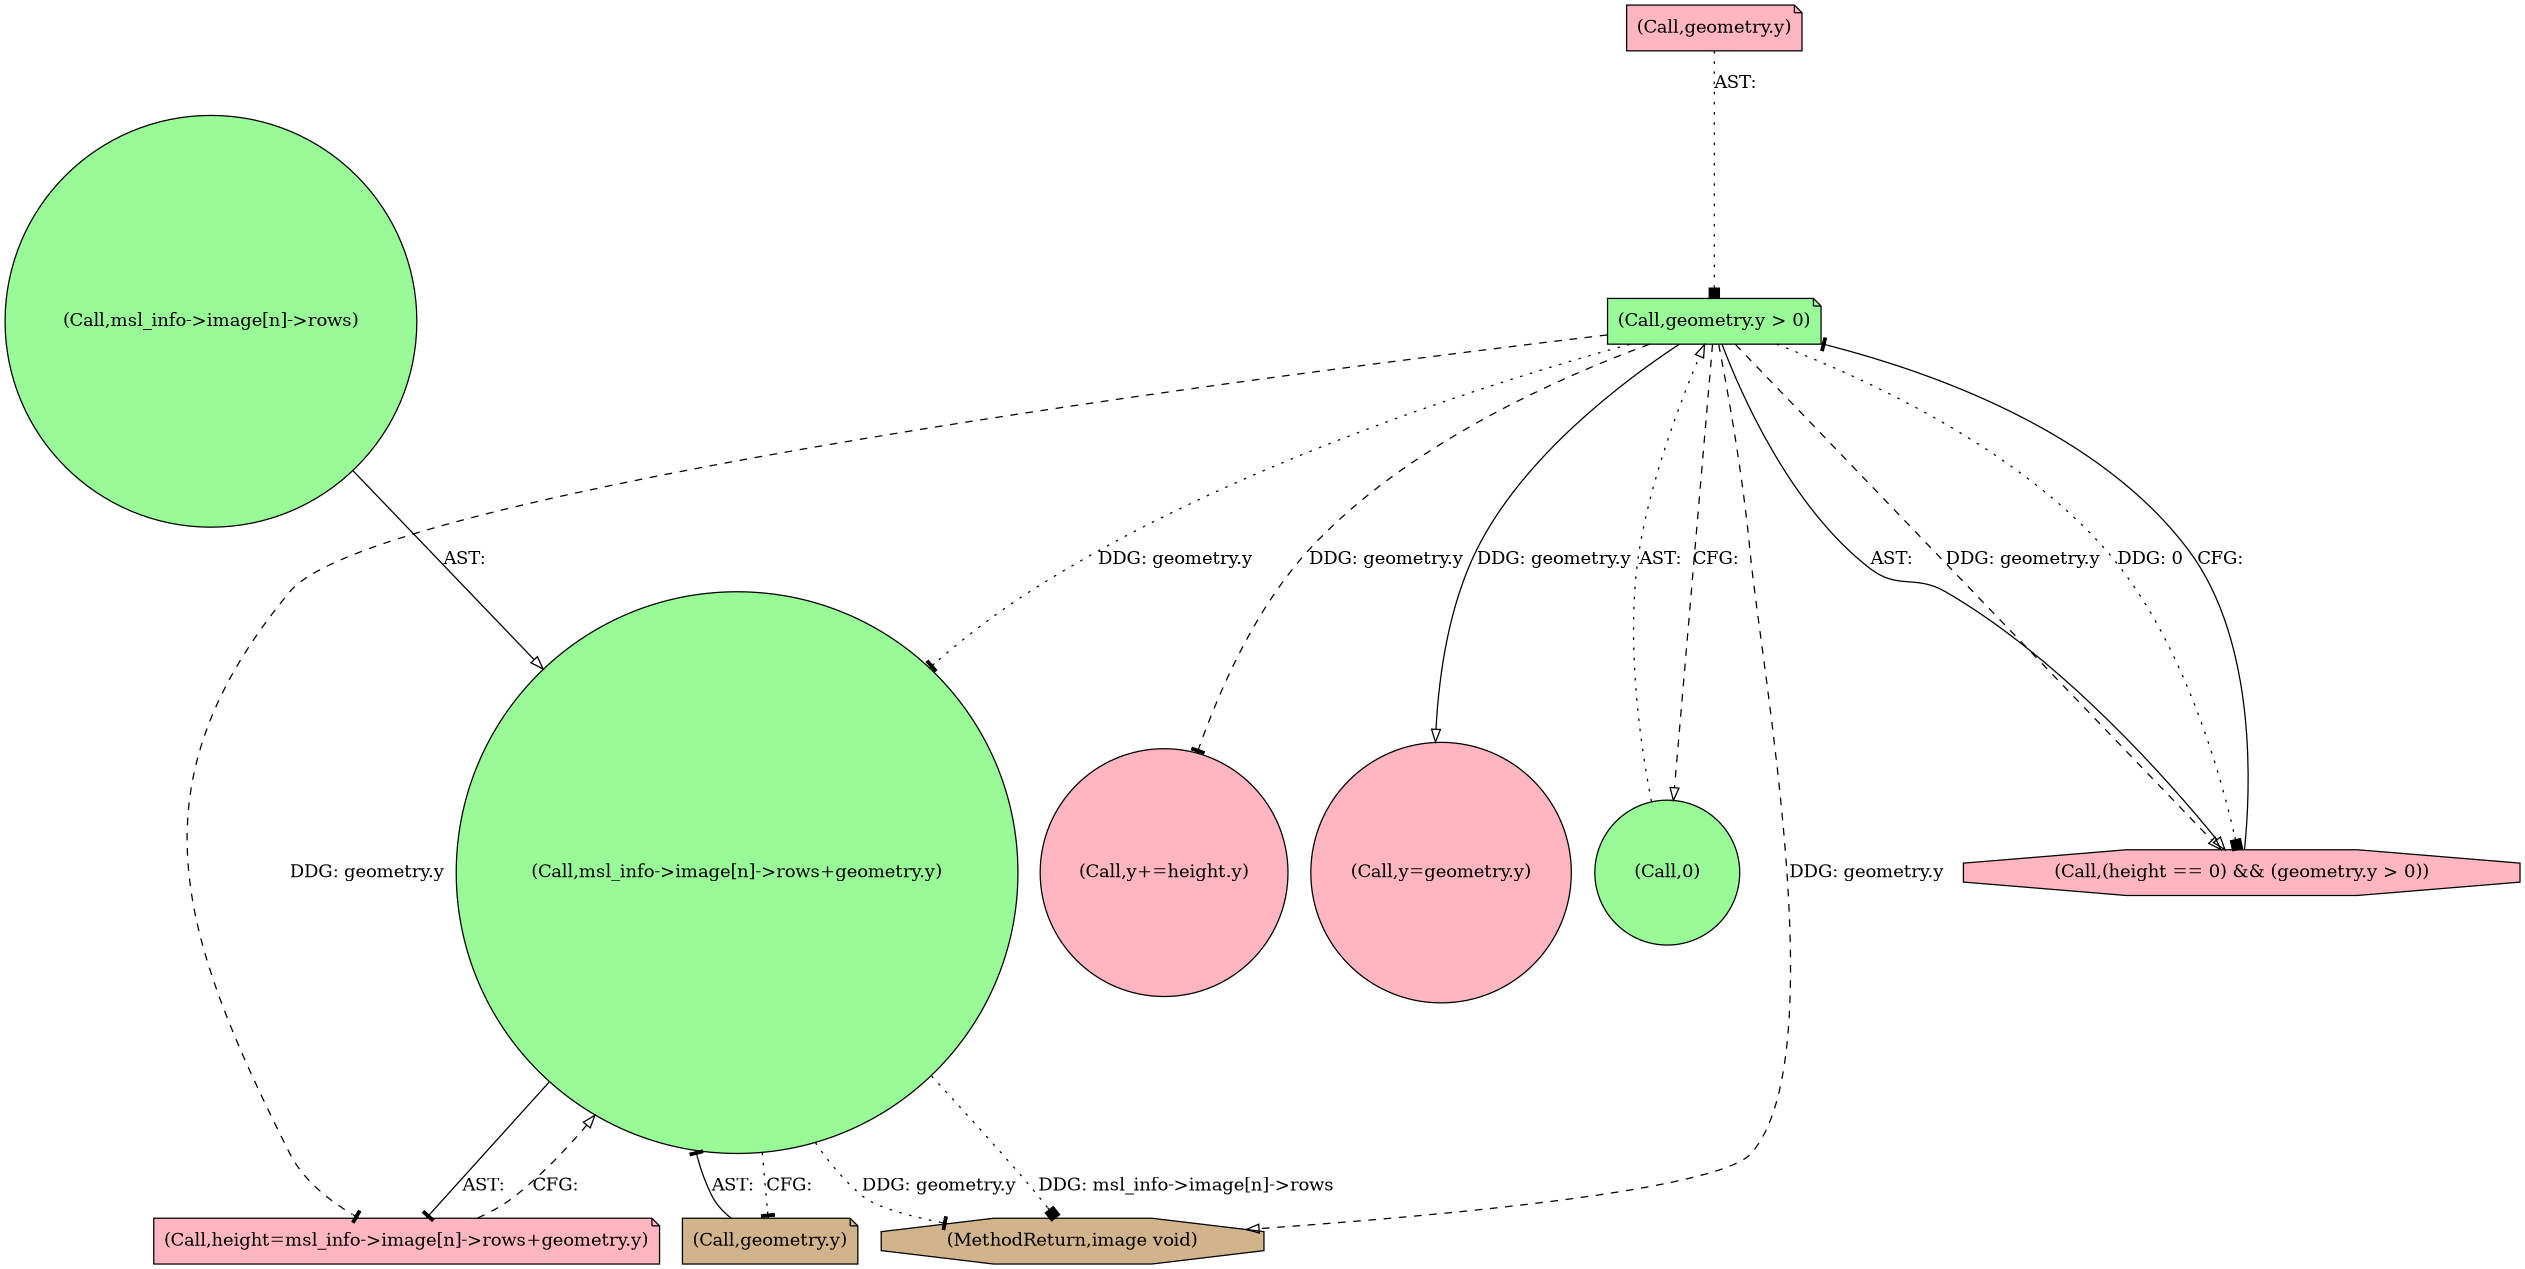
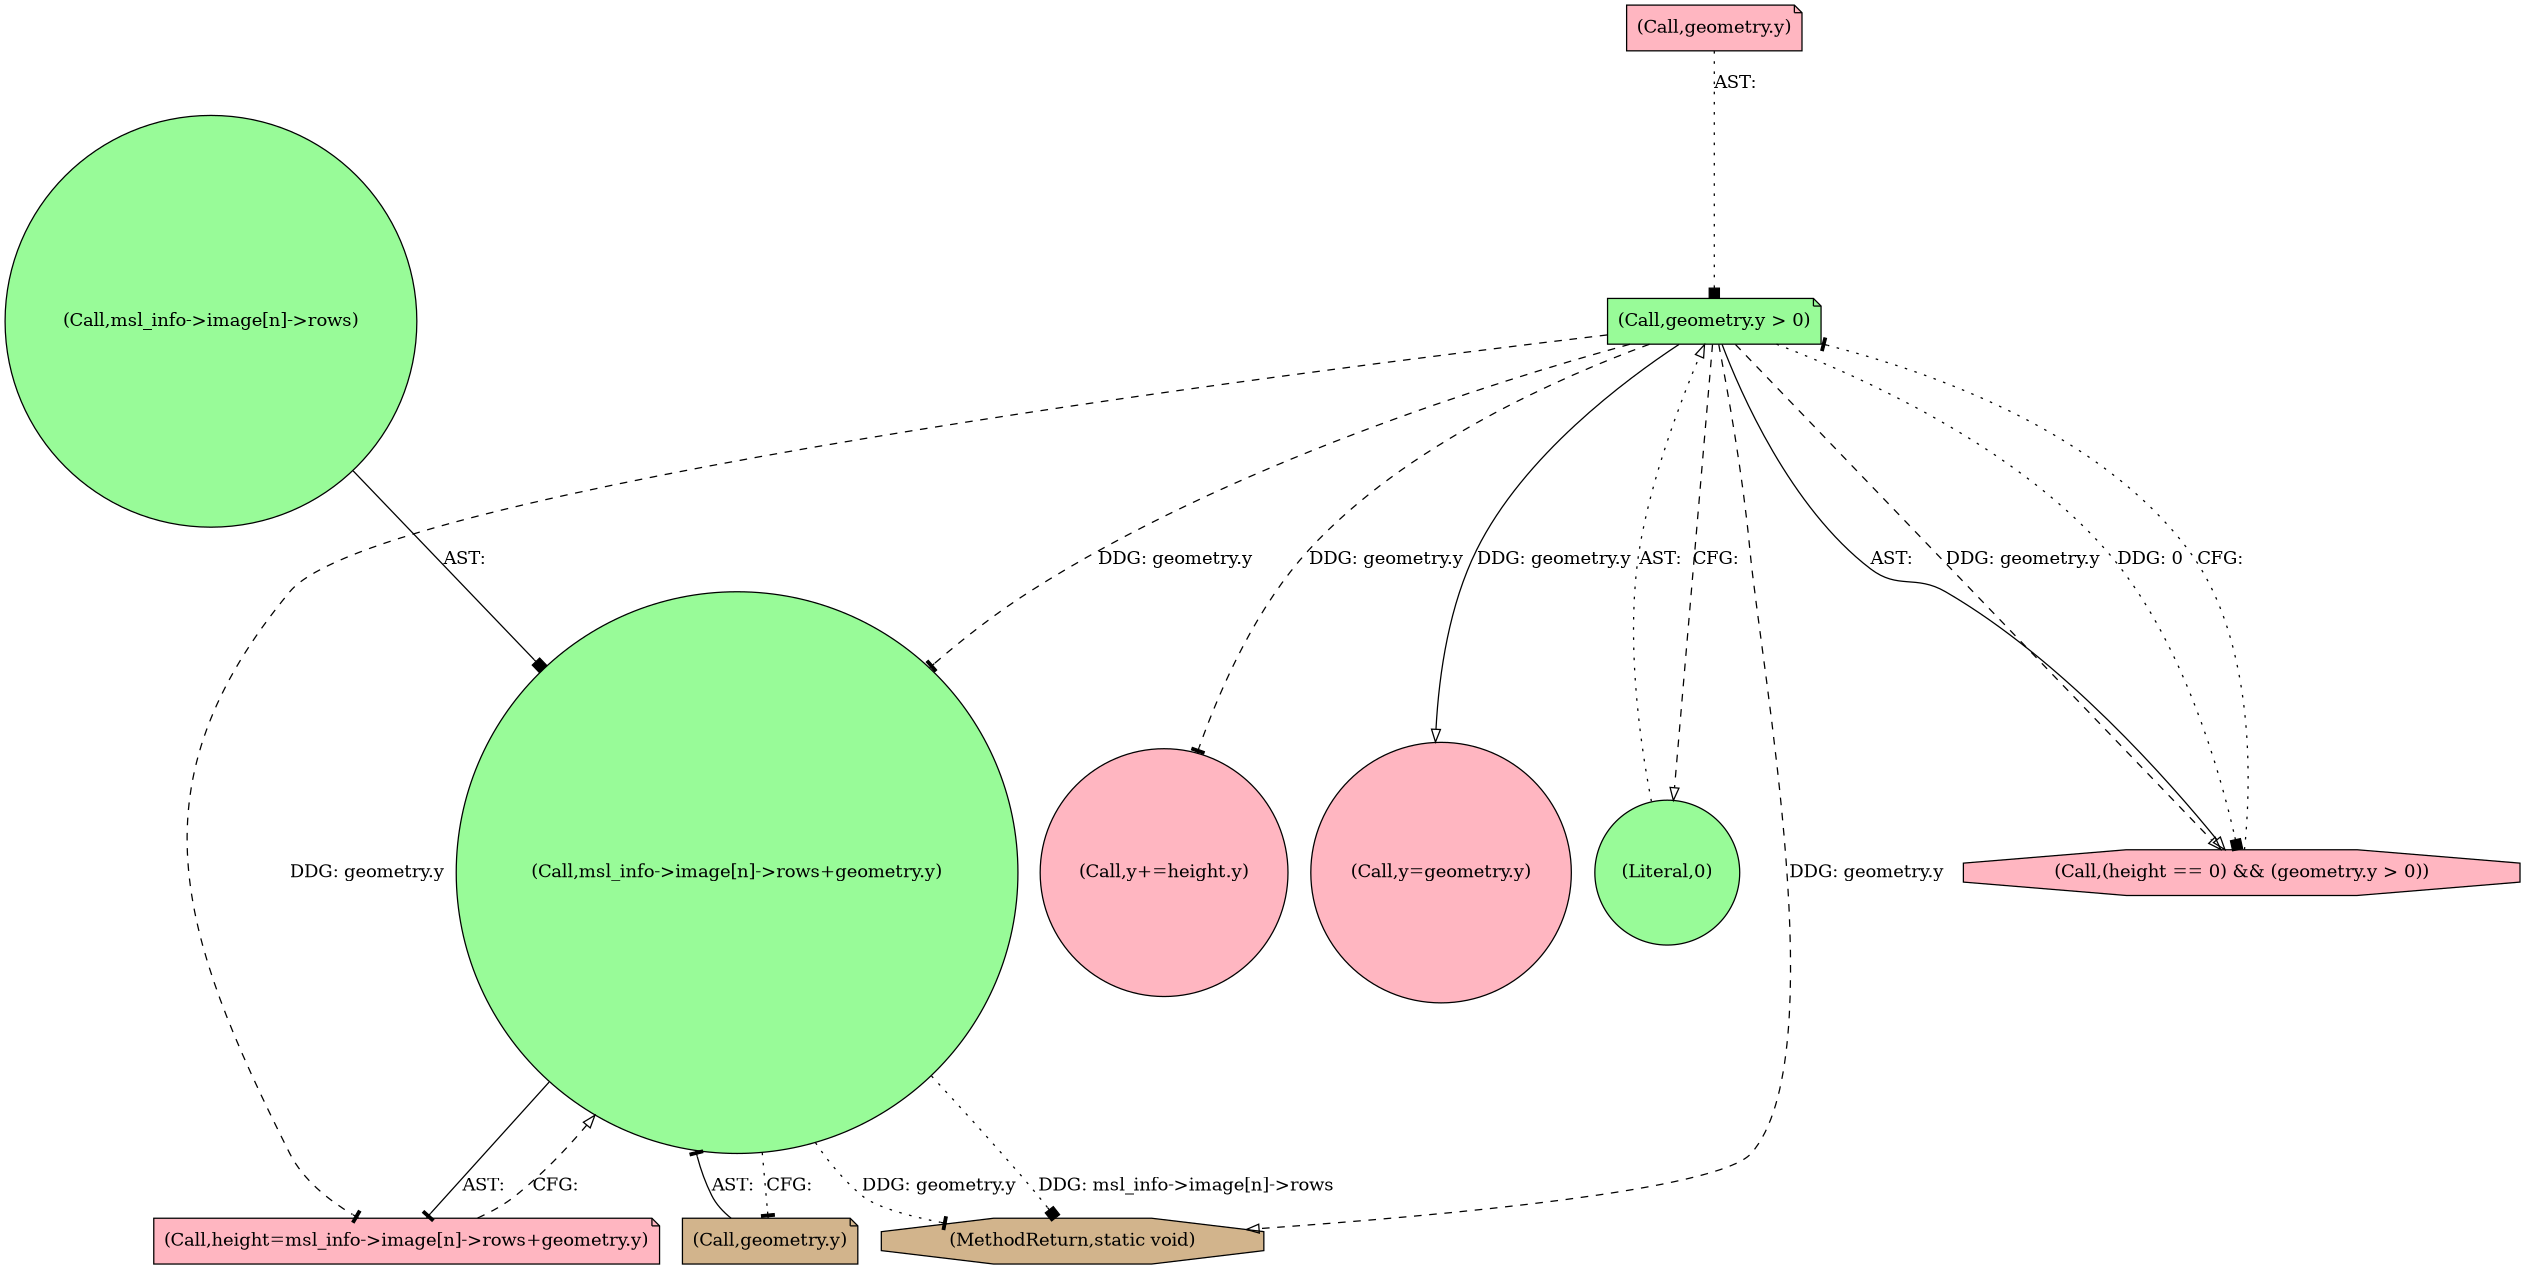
edge "(Call,geometry.y > 0)" -> "(Call,msl_info->image[n]->rows+geometry.y)": style dotted -> dashed
edge "(Call,(height == 0) && (geometry.y > 0))" -> "(Call,geometry.y > 0)": style solid -> dotted
edge "(Call,msl_info->image[n]->rows)" -> "(Call,msl_info->image[n]->rows+geometry.y)": arrowhead onormal -> box
node "(Call,0)": label "(Call,0)" -> "(Literal,0)"
node "(MethodReturn,image void)": label "(MethodReturn,image void)" -> "(MethodReturn,static void)"
